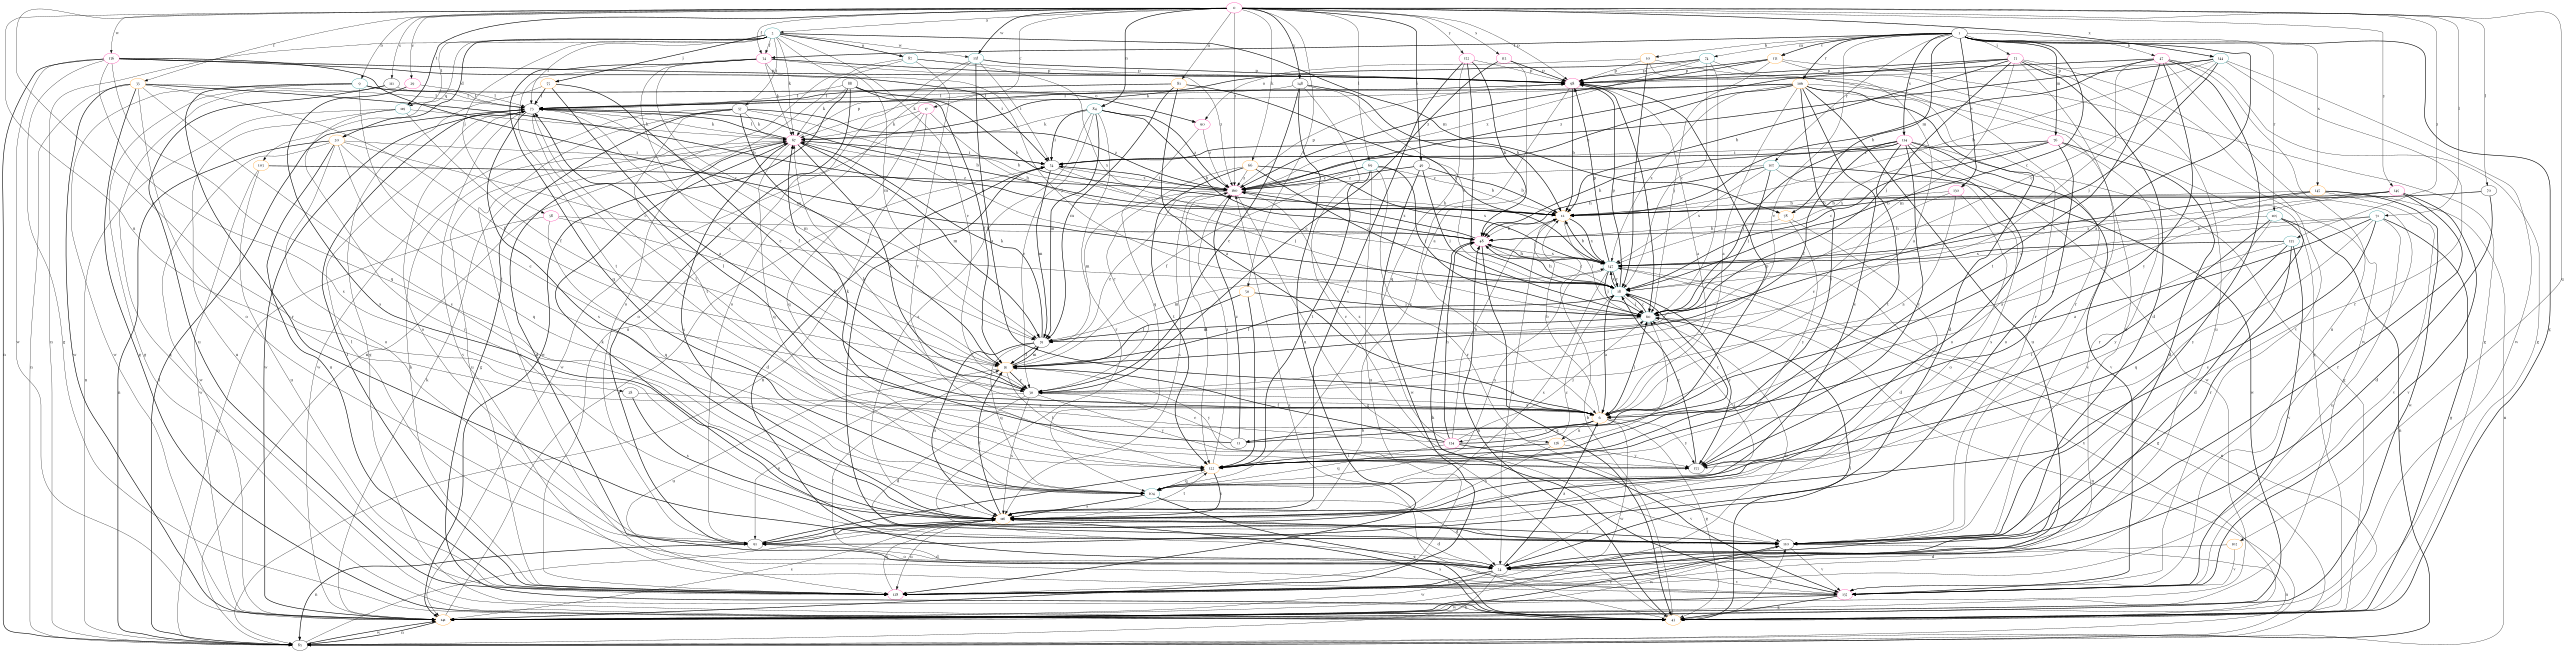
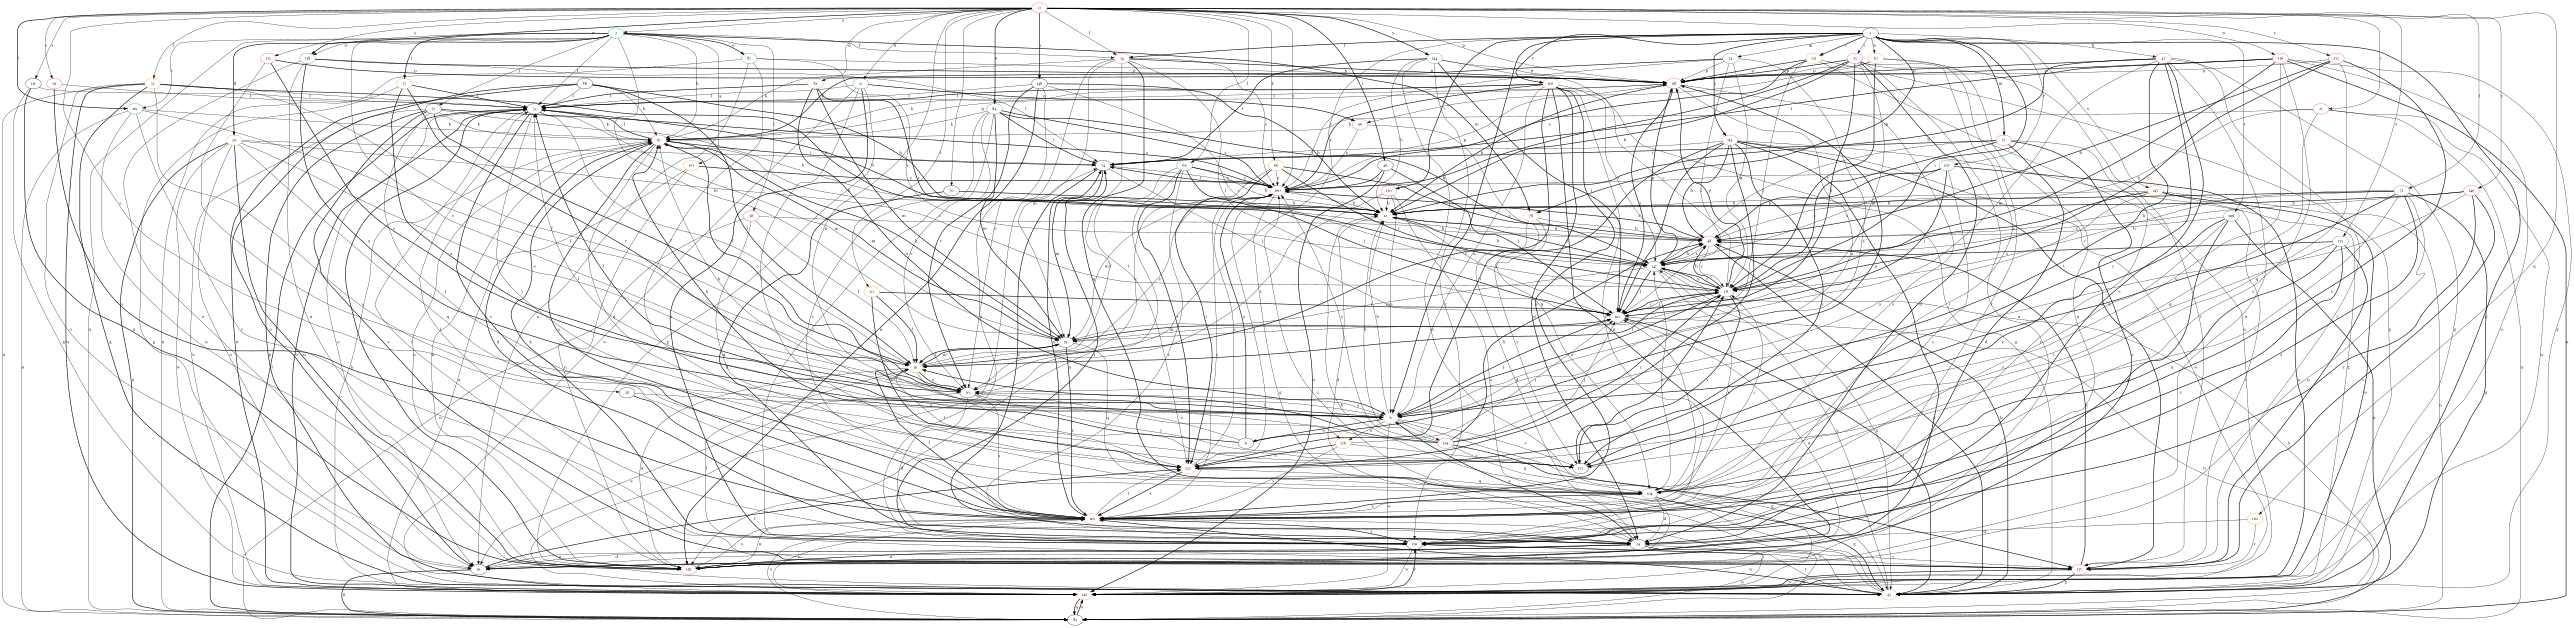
edge "49" -> "12": now "71" -> "12"
edge "116" -> "91": now "116" -> "54"
edge "57" -> "135": style solid -> bold
